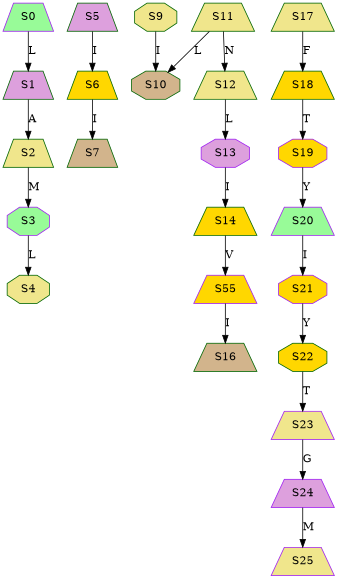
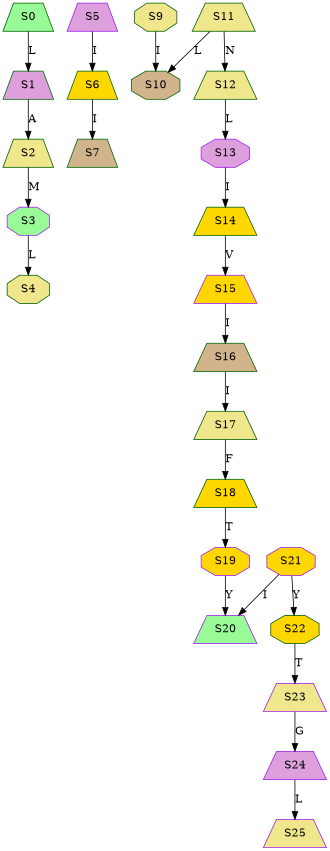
node "S0": color purple -> darkgreen
node "S5": color darkgreen -> purple
edge "S20" -> "S21": reversed
node "S55": label "S55" -> "S15"
edge "S16" -> "S17": added, label "I"
edge "S24" -> "S25": label "M" -> "L"
